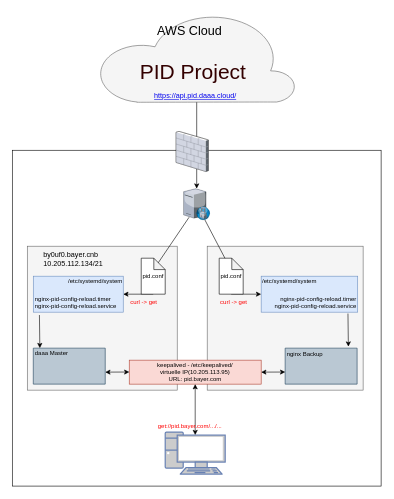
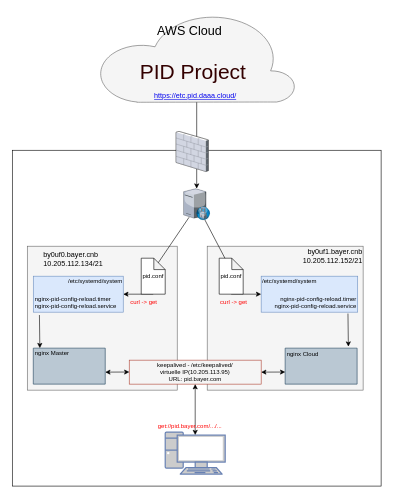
node "https://api.pid.daaa.cloud/": label "https://api.pid.daaa.cloud/" -> "https://etc.pid.daaa.cloud/"
node "by0uf1.bayer.cnb 10.205.112.152/21": added
node "daaa Master": label "daaa Master" -> "nginx Master"
node "nginx Backup": label "nginx Backup" -> "nginx Cloud"
node "keepalived - /etc/keepalived/ virtuelle IP(10.205.113.95) URL: pid.bayer.com": fillcolor #fad9d5 -> #f5f5f5
